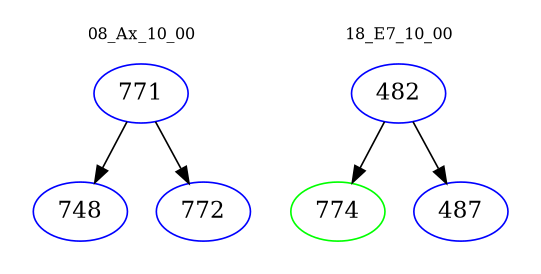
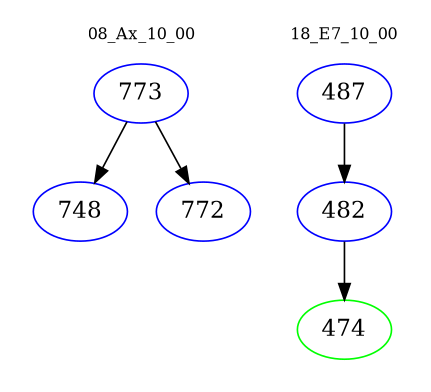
node "771": label "771" -> "773"
edge "482" -> "487": reversed
node "774": label "774" -> "474"
